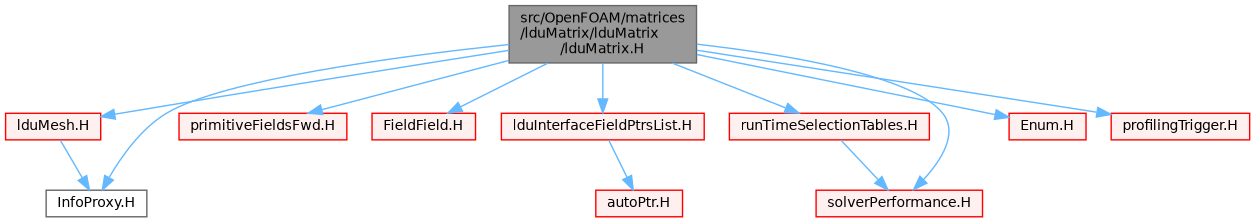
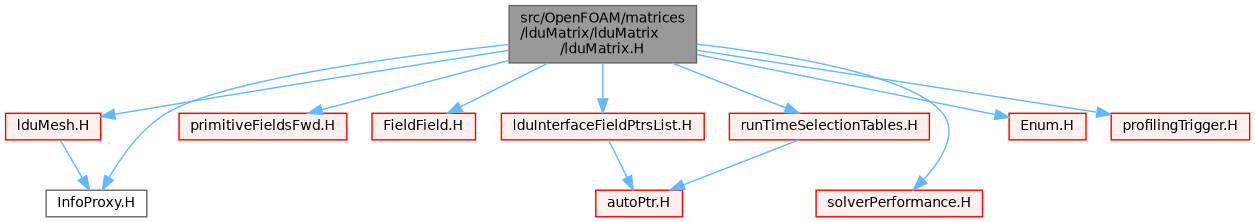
edge "runTimeSelectionTables.H" -> "solverPerformance.H": now "runTimeSelectionTables.H" -> "autoPtr.H"
